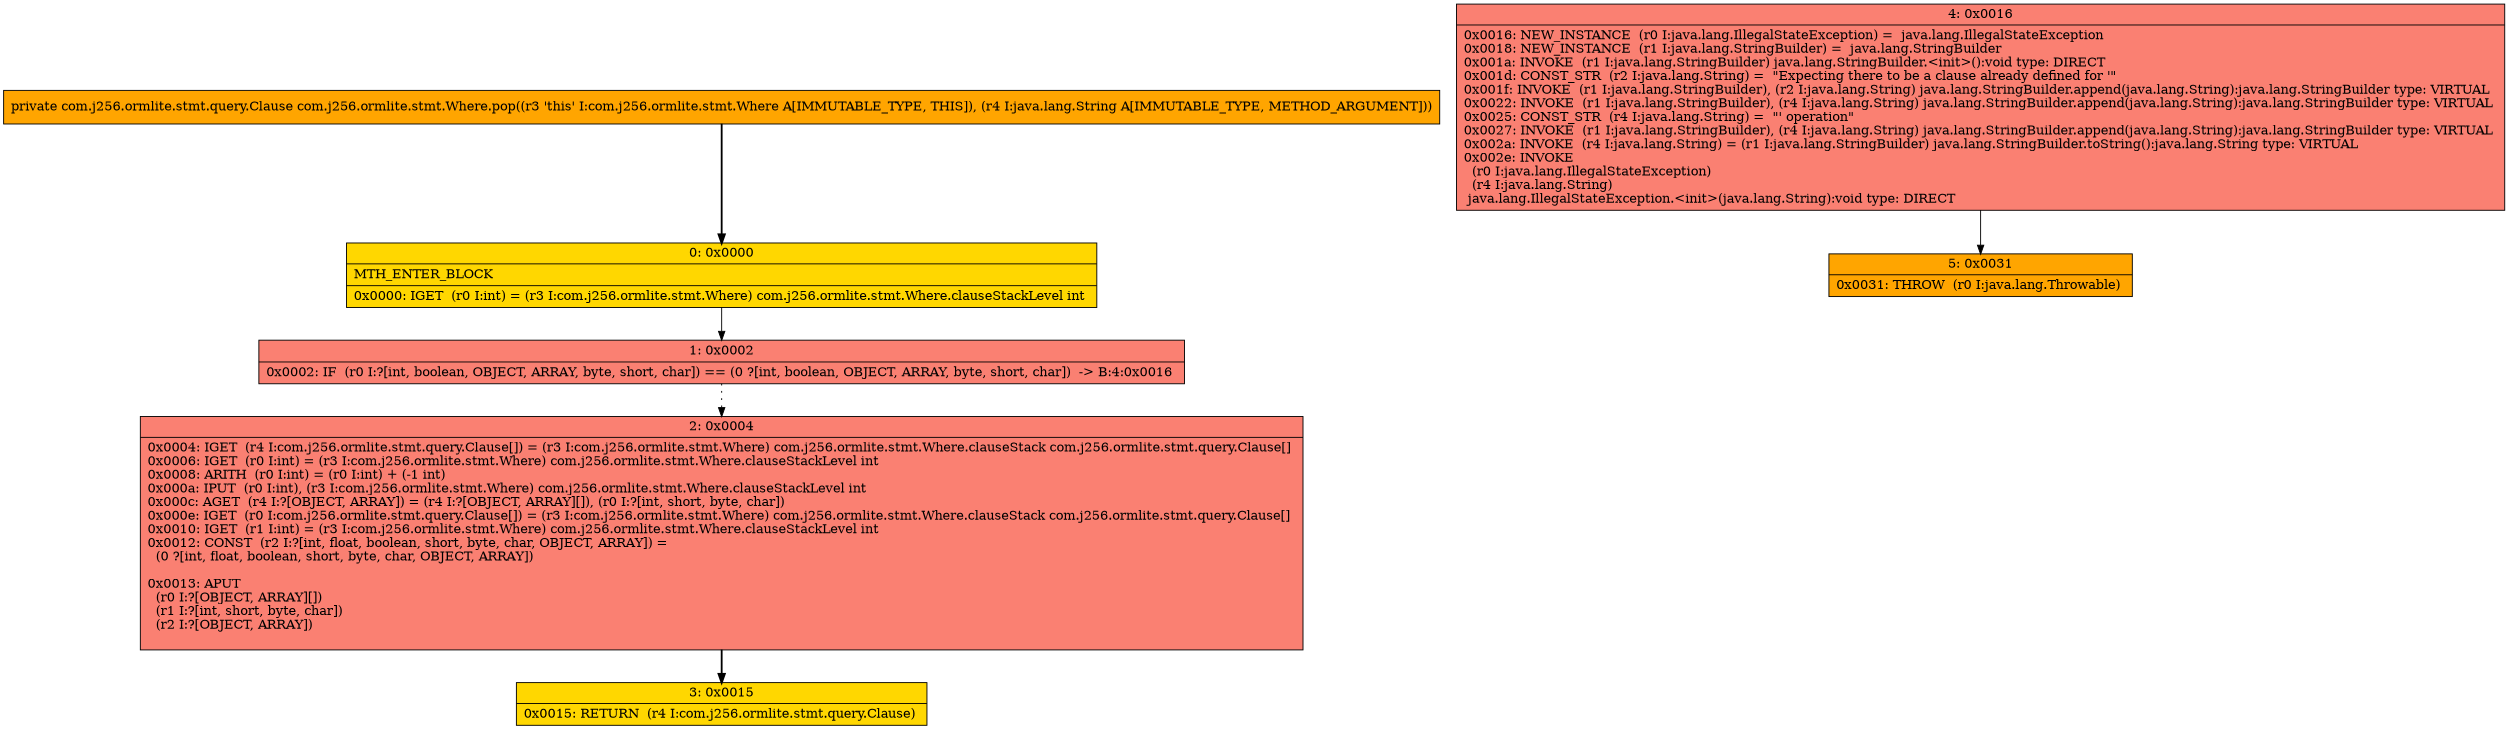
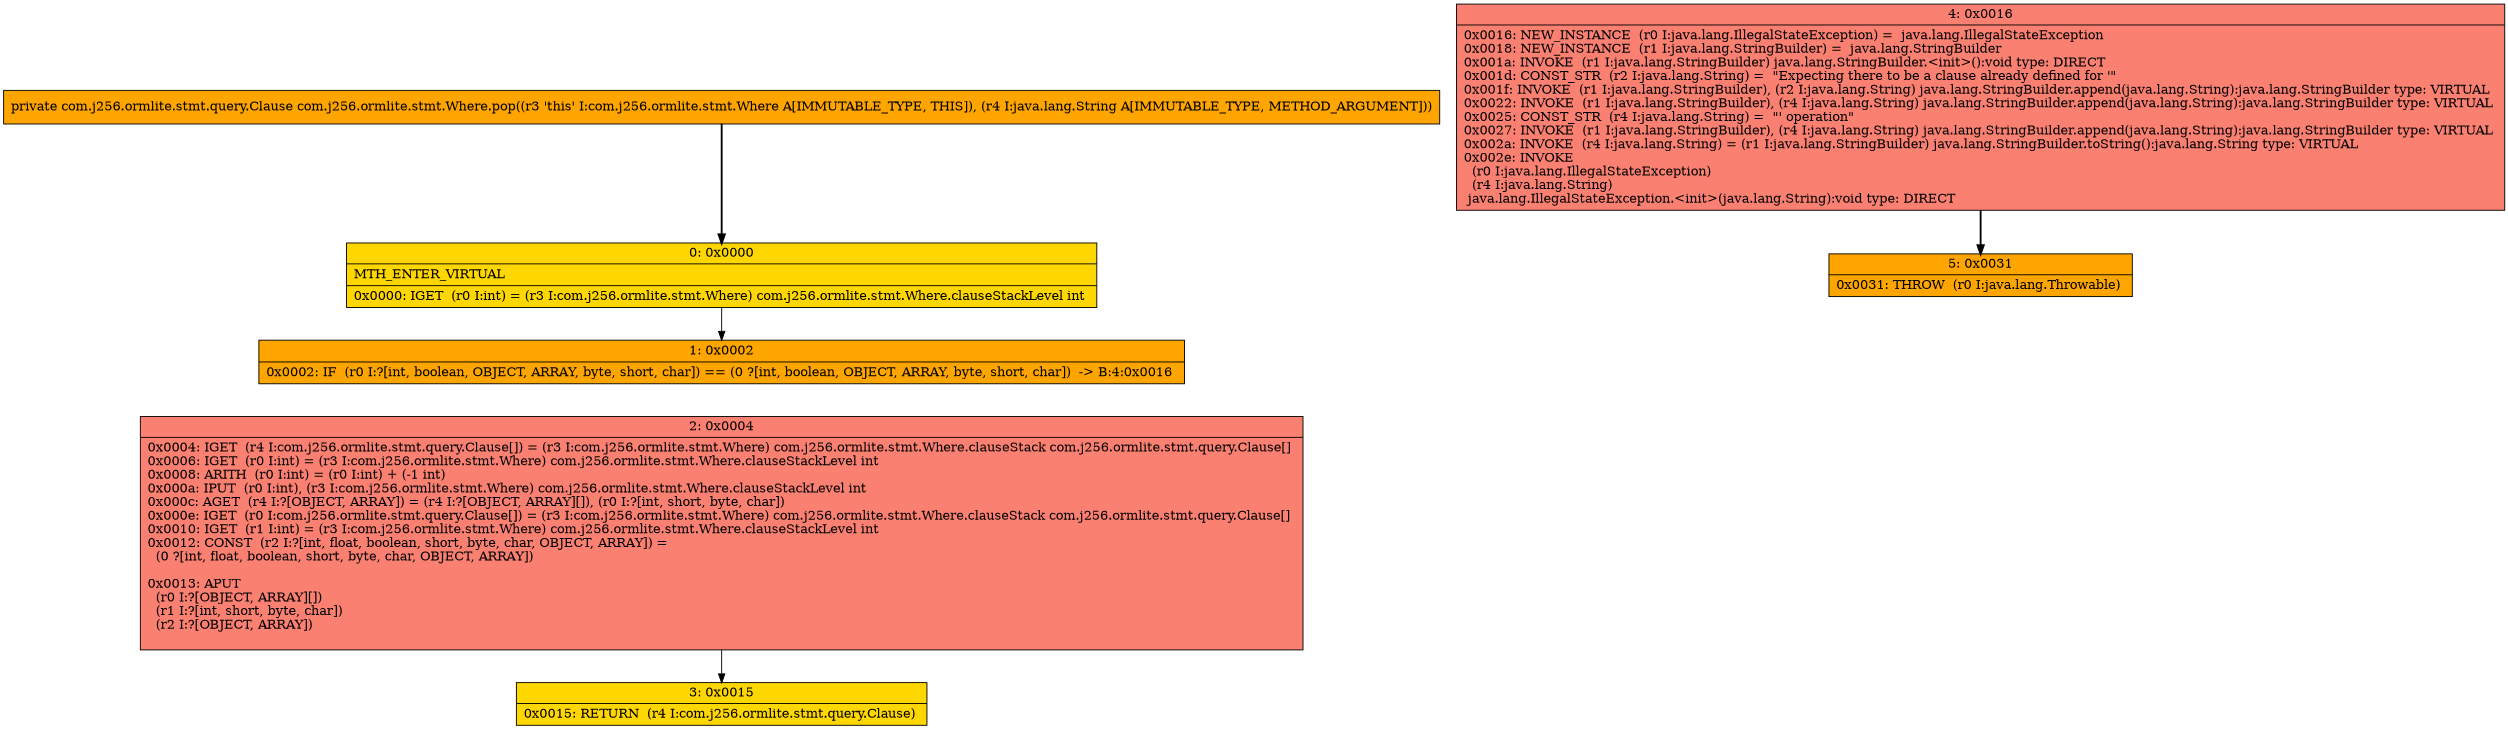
edge "4: 0x0016" -> "5: 0x0031": style solid -> bold
node "0: 0x0000": text "MTH_ENTER_BLOCK" -> "MTH_ENTER_VIRTUAL"
node "1: 0x0002": fillcolor salmon -> orange
edge "1: 0x0002" -> "2: 0x0004": removed
edge "2: 0x0004" -> "3: 0x0015": style bold -> solid
